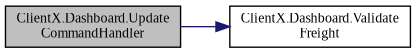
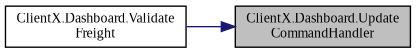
edge "ClientX.Dashboard.Update CommandHandler" -> "ClientX.Dashboard.Validate Freight": reversed
